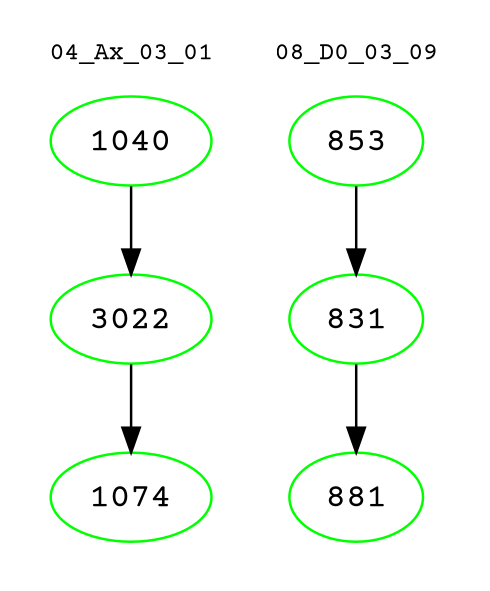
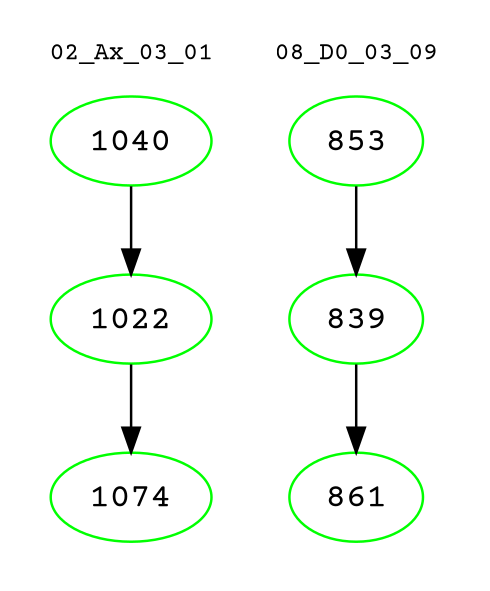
cluster "04_Ax_03_01": label "04_Ax_03_01" -> "02_Ax_03_01"
node "3022": label "3022" -> "1022"
node "831": label "831" -> "839"
node "881": label "881" -> "861"
